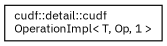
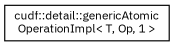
node "cudf::detail::cudf OperationImpl< T, Op, 1 >": label "cudf::detail::cudf OperationImpl< T, Op, 1 >" -> "cudf::detail::genericAtomic OperationImpl< T, Op, 1 >"
